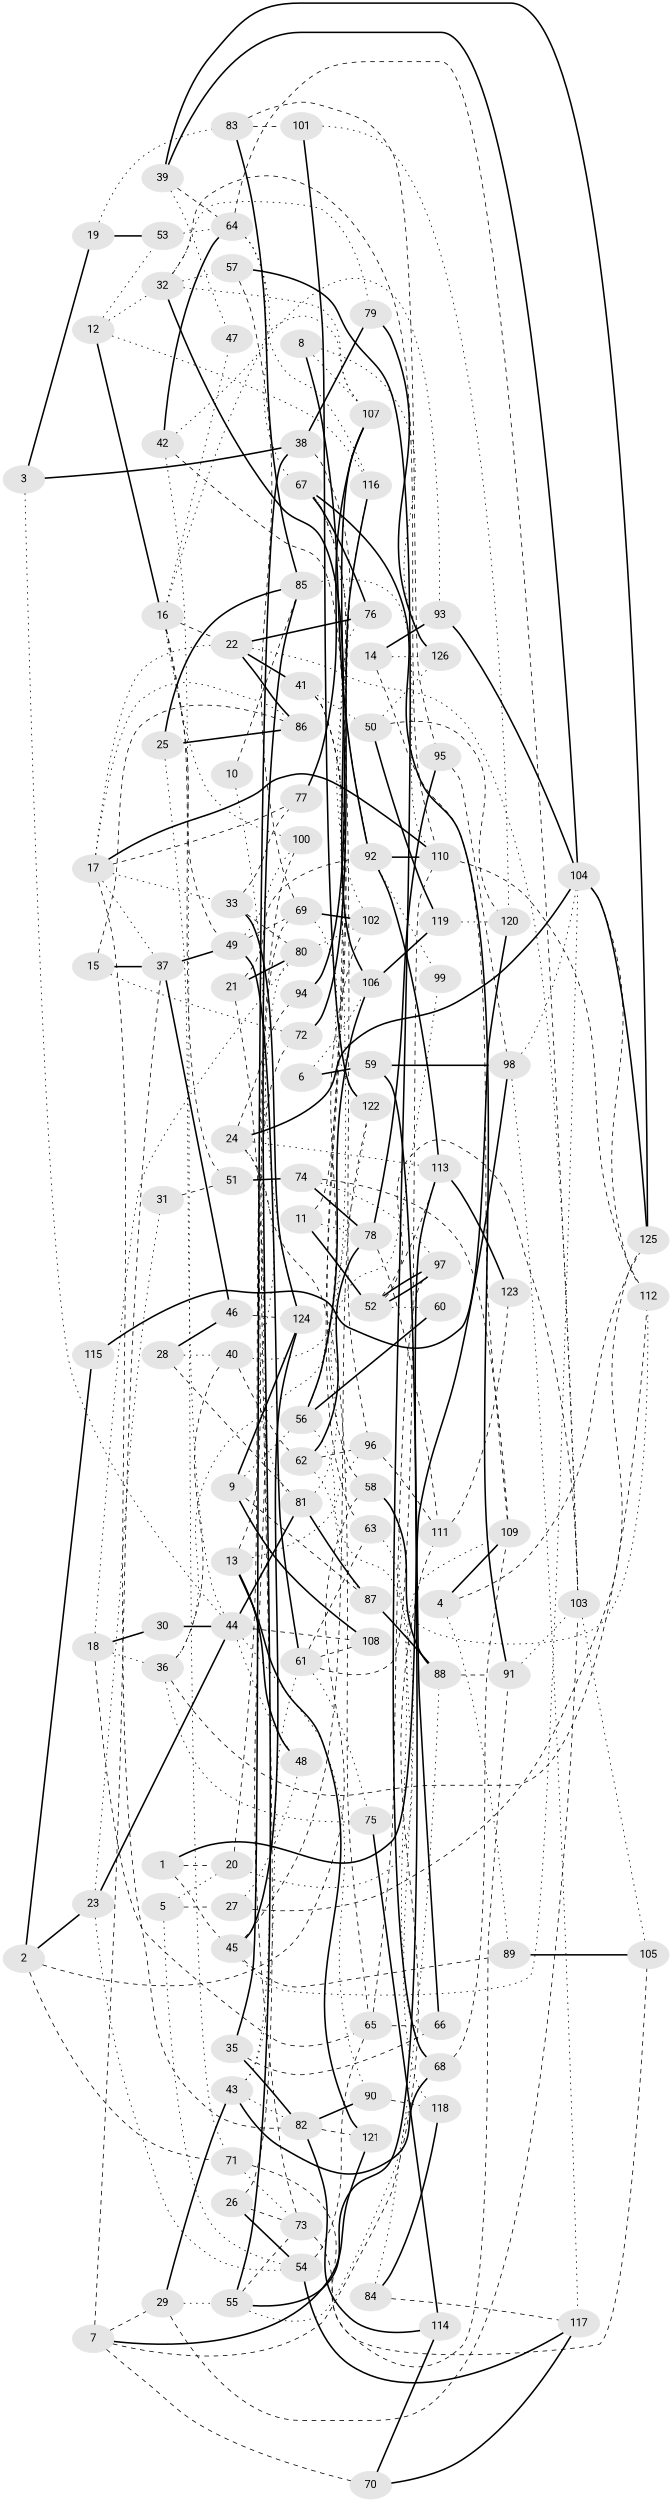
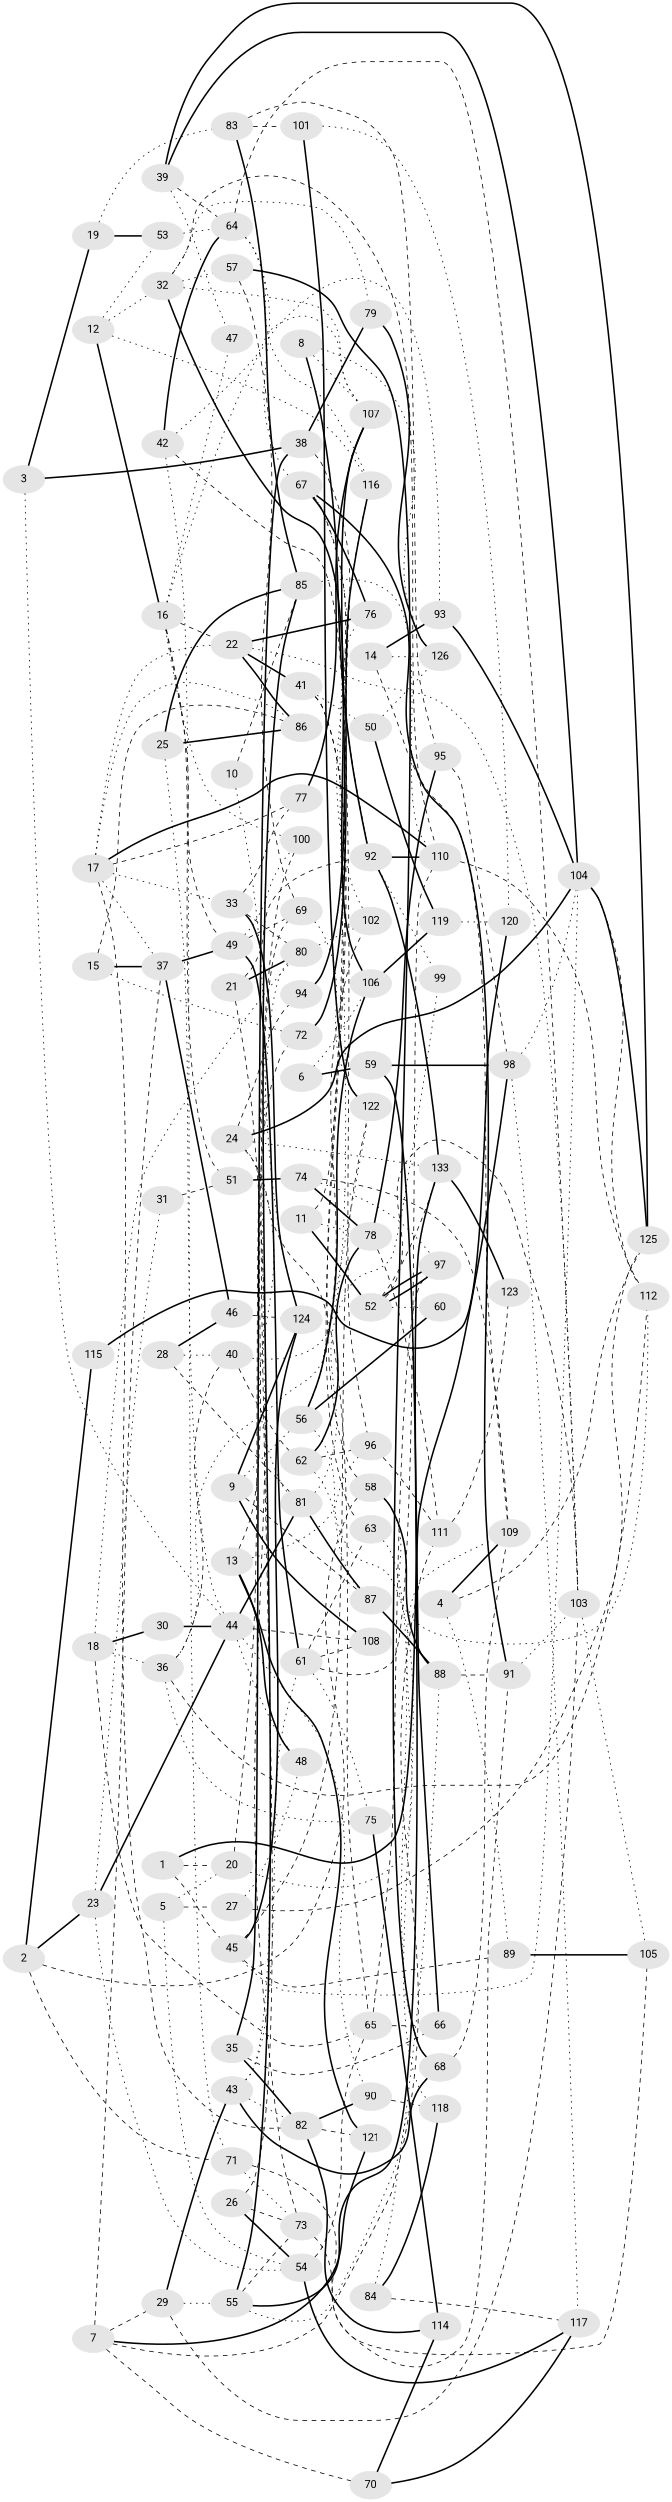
edge "50" -- "120": removed
edge "69" -- "102": removed
node "113": label "113" -> "133"
